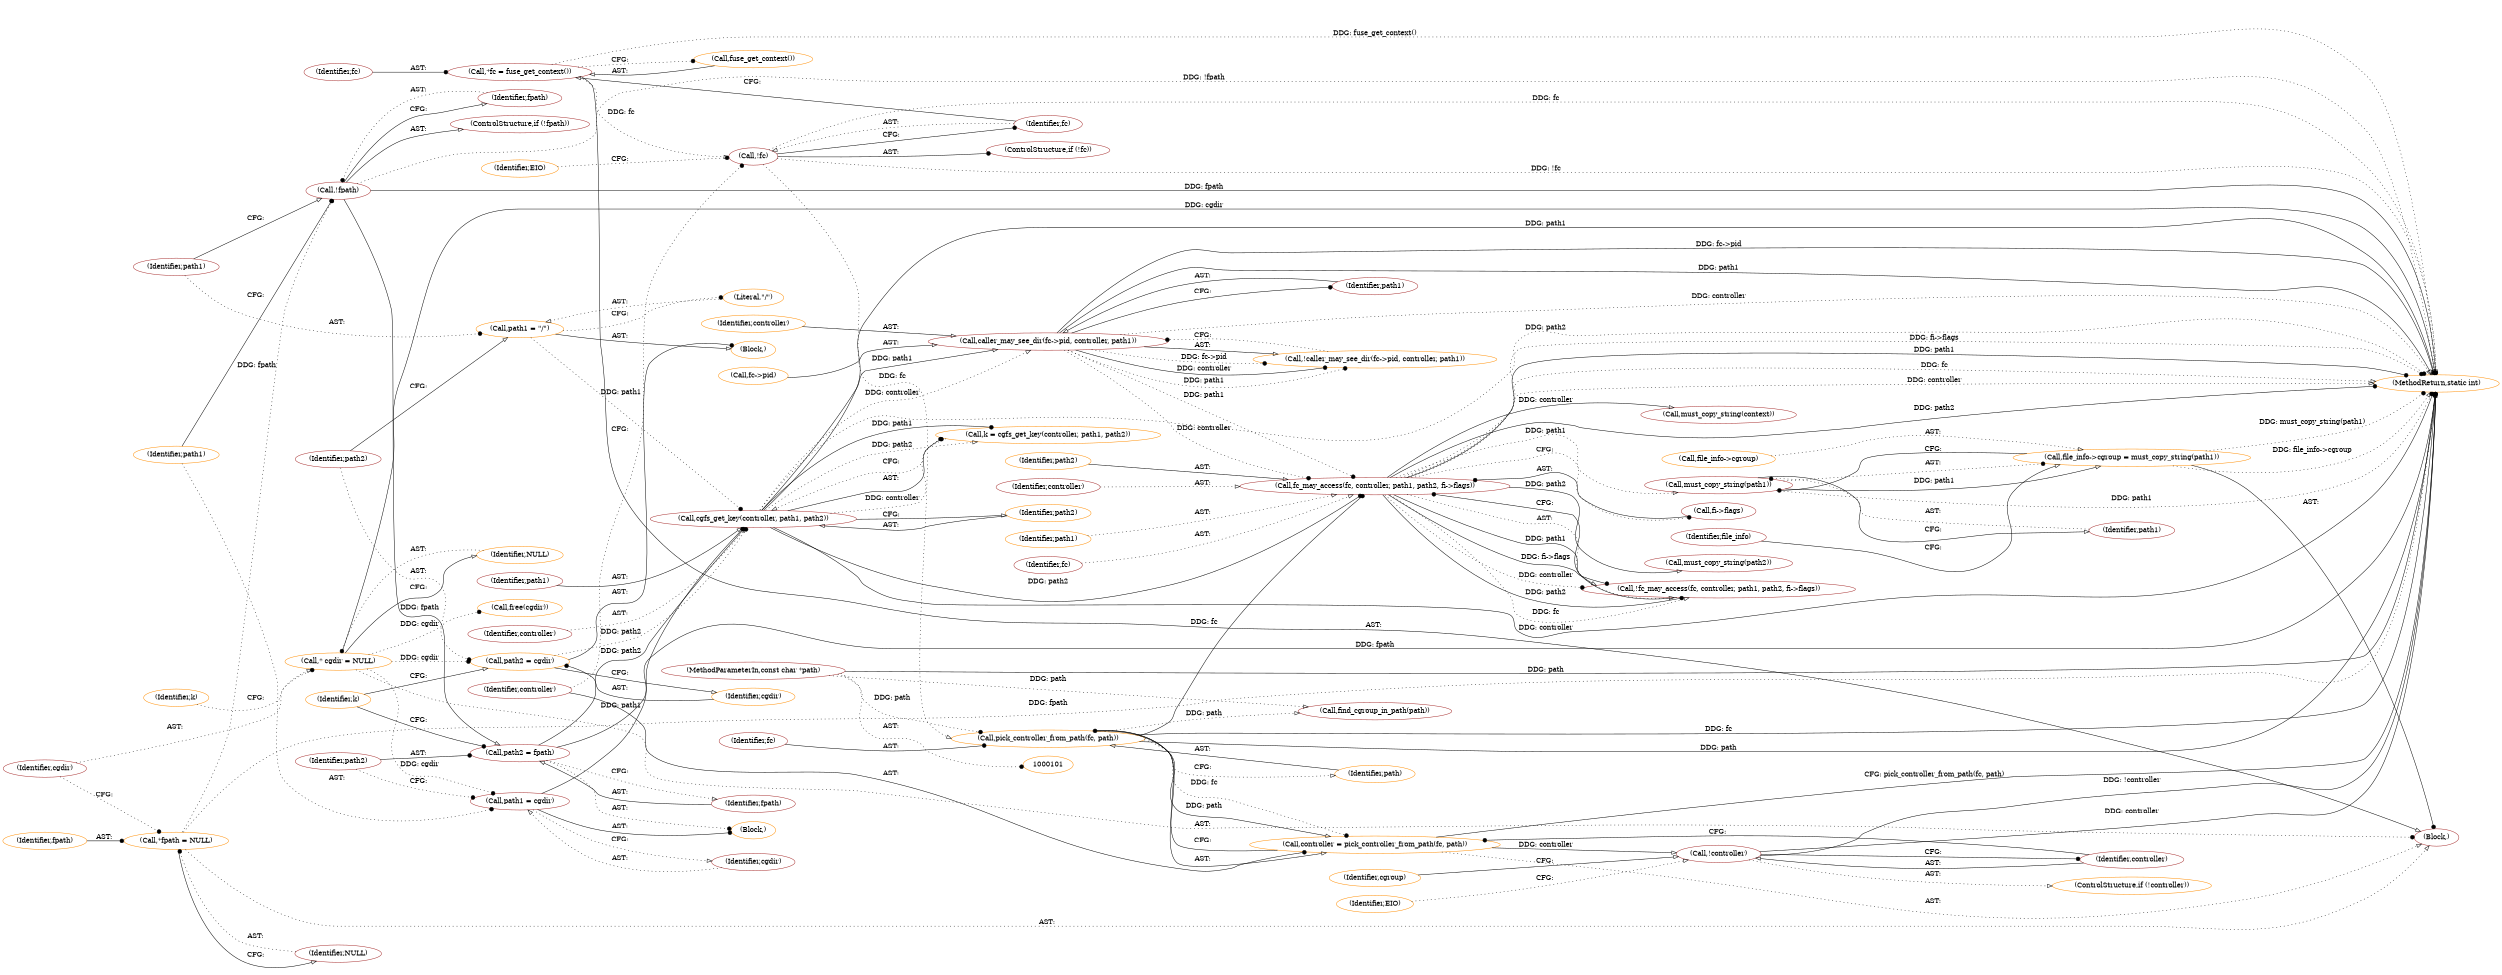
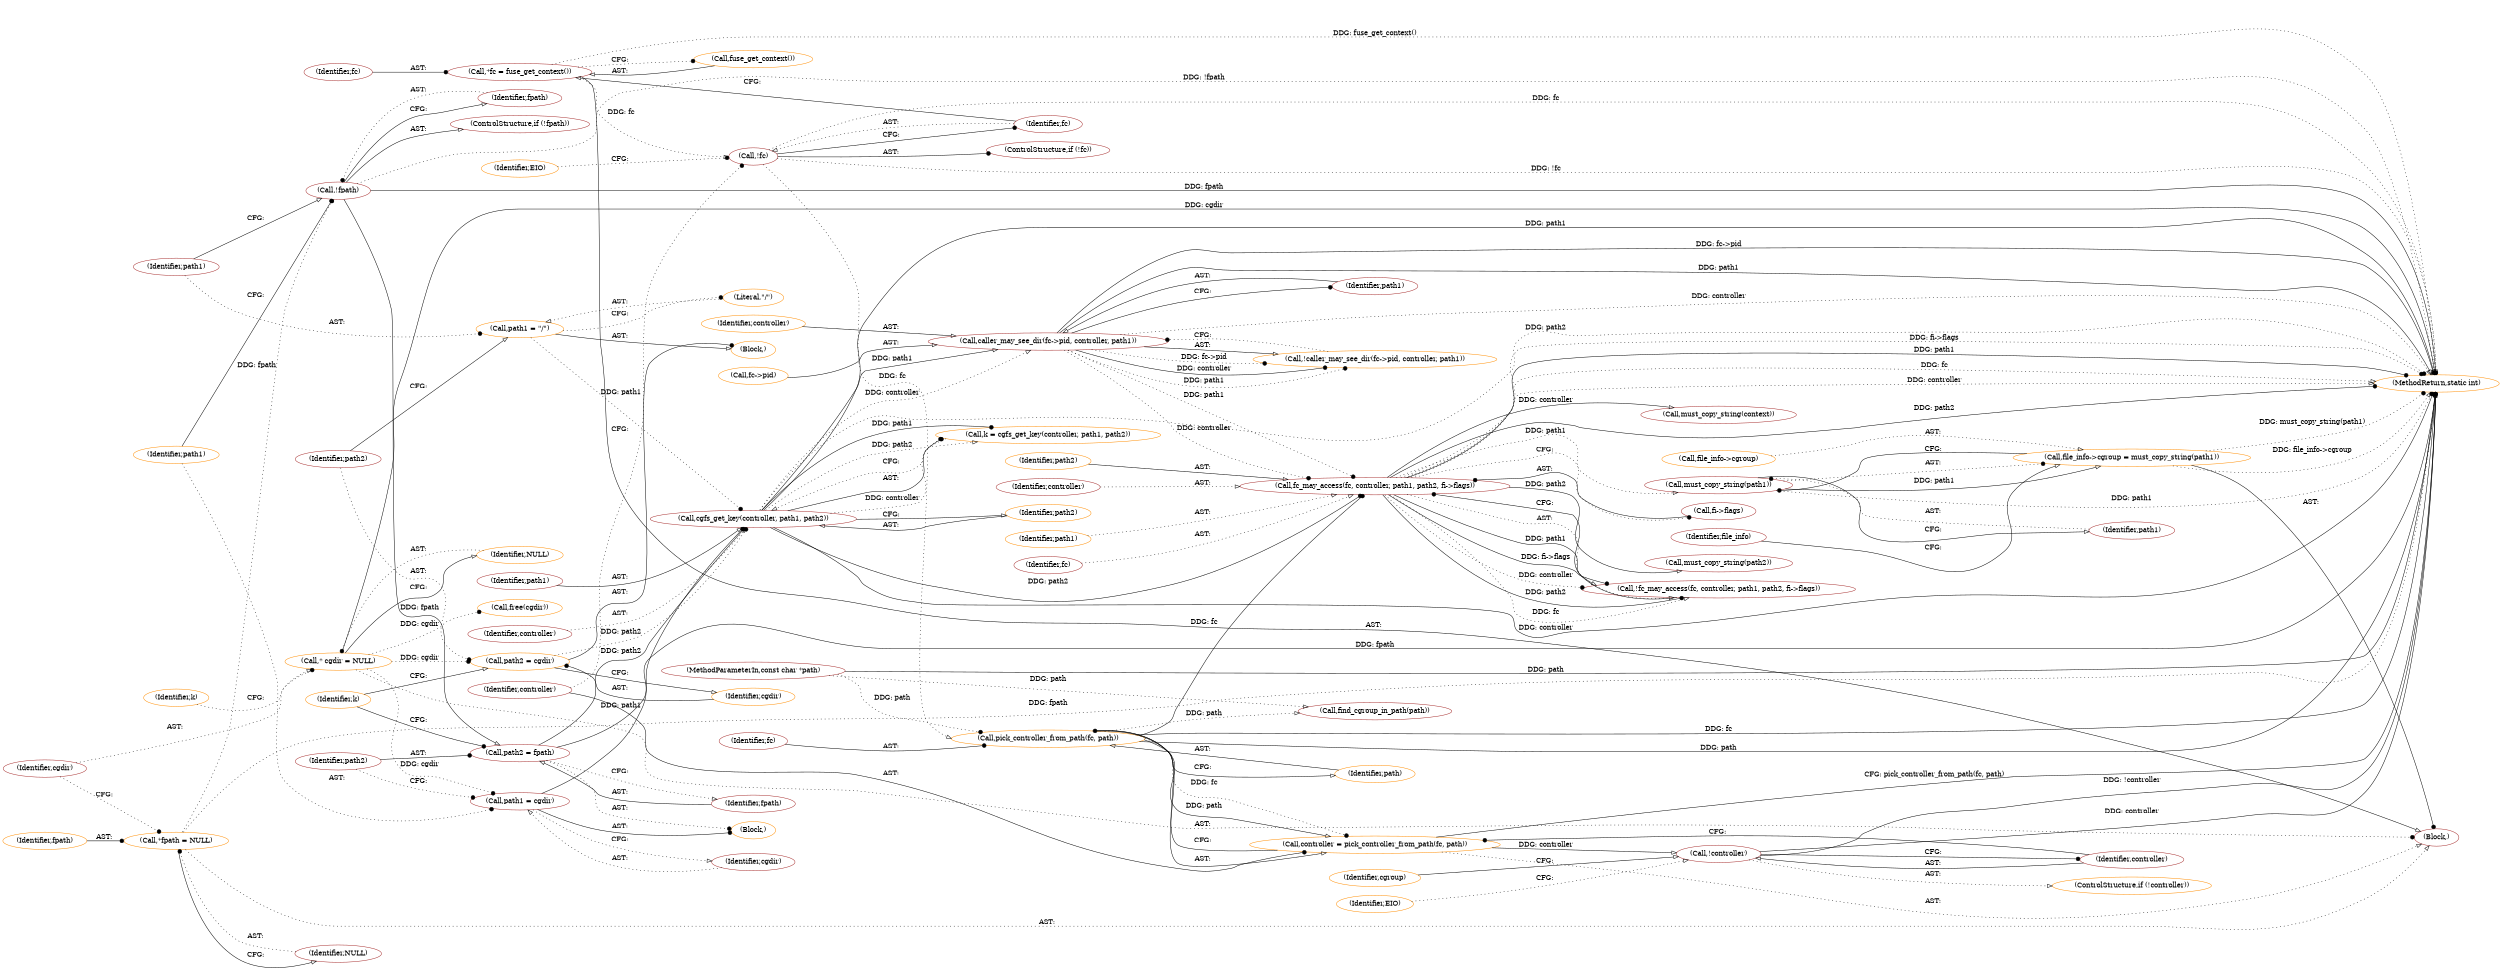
node "1000101": removed
edge "(Call,pick_controller_from_path(fc, path))" -> "(Identifier,path)": style dotted -> solid
